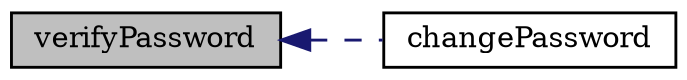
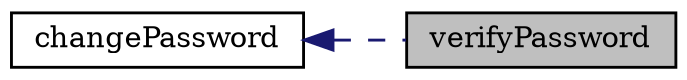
edge "changePassword" -> "verifyPassword": reversed
